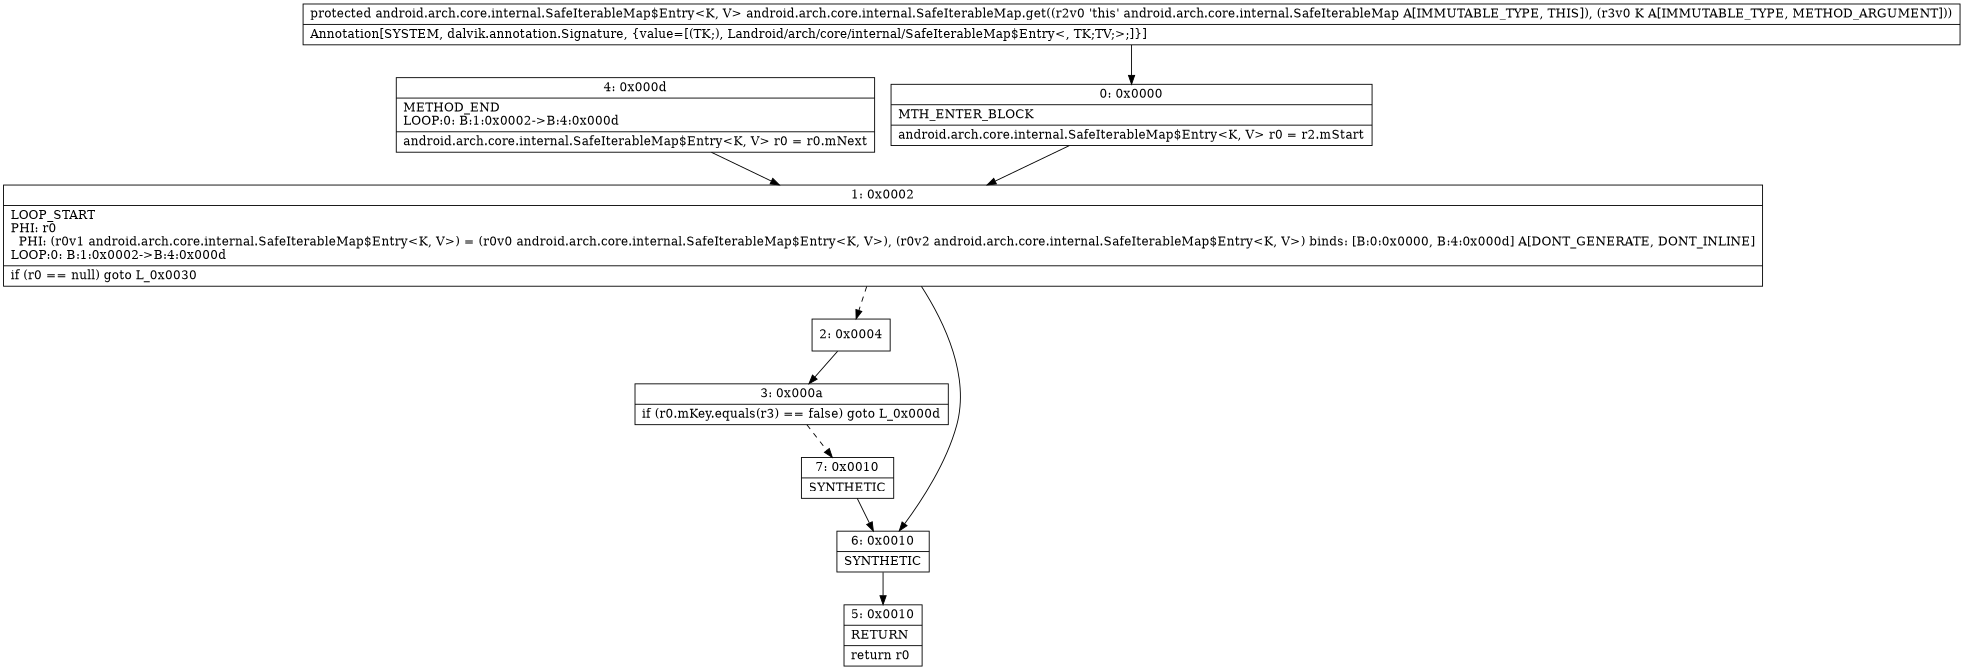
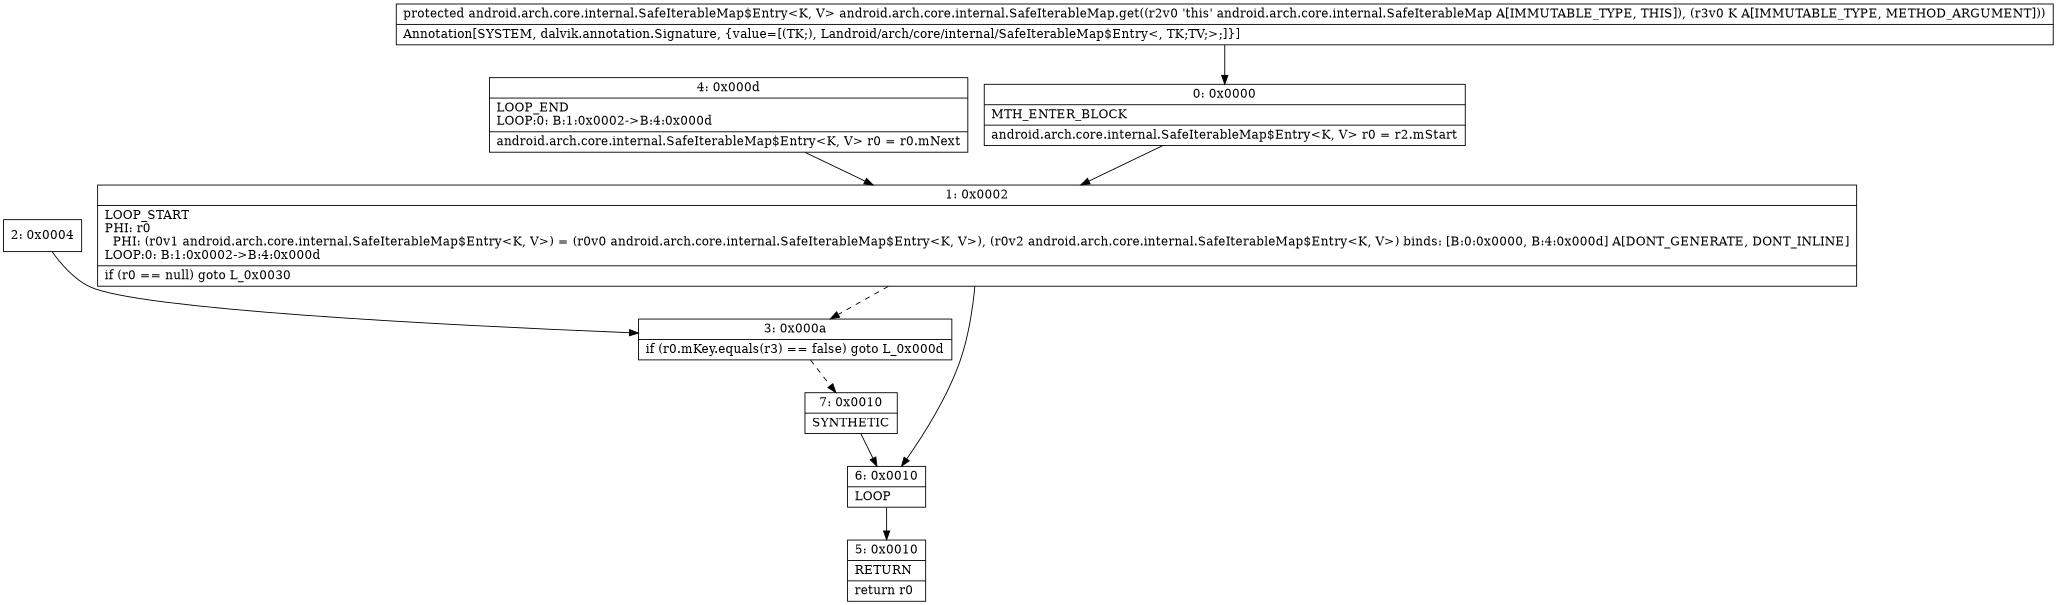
node "4: 0x000d": text "METHOD_END" -> "LOOP_END"
edge "1: 0x0002" -> "2: 0x0004": now "1: 0x0002" -> "3: 0x000a"
node "6: 0x0010": text "SYNTHETIC" -> "LOOP"
